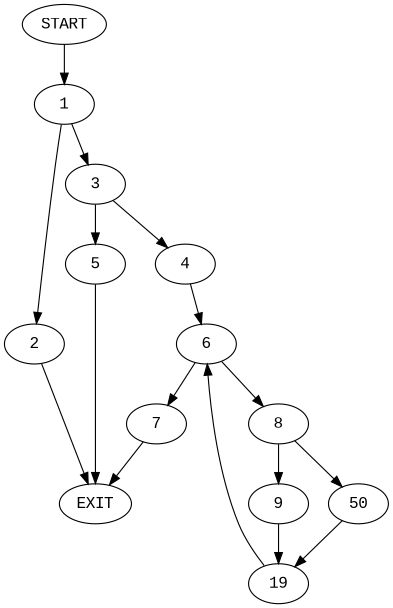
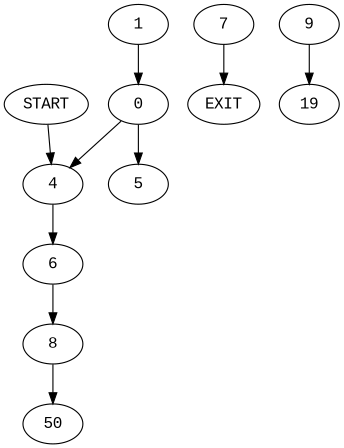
edge "START" -> "1": now "START" -> "4"
node "3": label "3" -> "0"
node "2": removed
edge "5" -> "EXIT": removed
edge "6" -> "7": removed
edge "8" -> "9": removed
edge "19" -> "6": removed
edge "50" -> "19": removed
